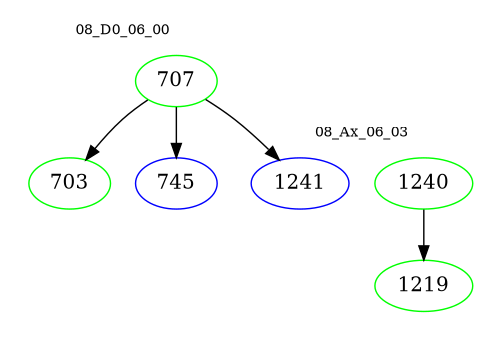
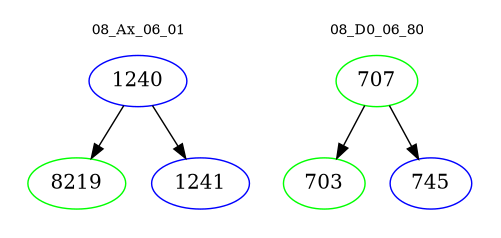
cluster "08_D0_06_00": label "08_D0_06_00" -> "08_D0_06_80"
edge "707" -> "1241": now "1240" -> "1241"
cluster "08_Ax_06_03": label "08_Ax_06_03" -> "08_Ax_06_01"
node "1240": color green -> blue
node "1219": label "1219" -> "8219"
